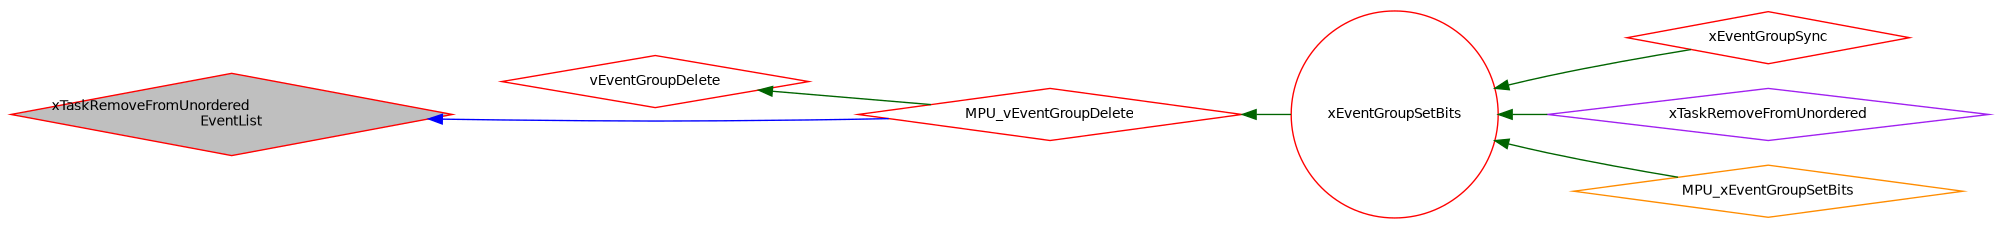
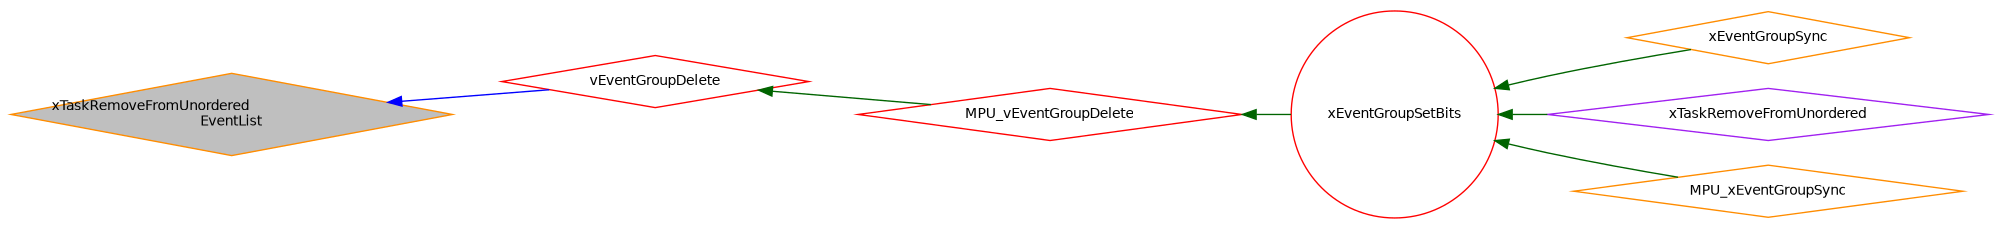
node "xEventGroupSync": color red -> darkorange
node "xTaskRemoveFromUnordered EventList": color red -> darkorange
edge "MPU_vEventGroupDelete" -> "xTaskRemoveFromUnordered EventList": now "vEventGroupDelete" -> "xTaskRemoveFromUnordered EventList"
node "MPU_xEventGroupSetBits": label "MPU_xEventGroupSetBits" -> "MPU_xEventGroupSync"
